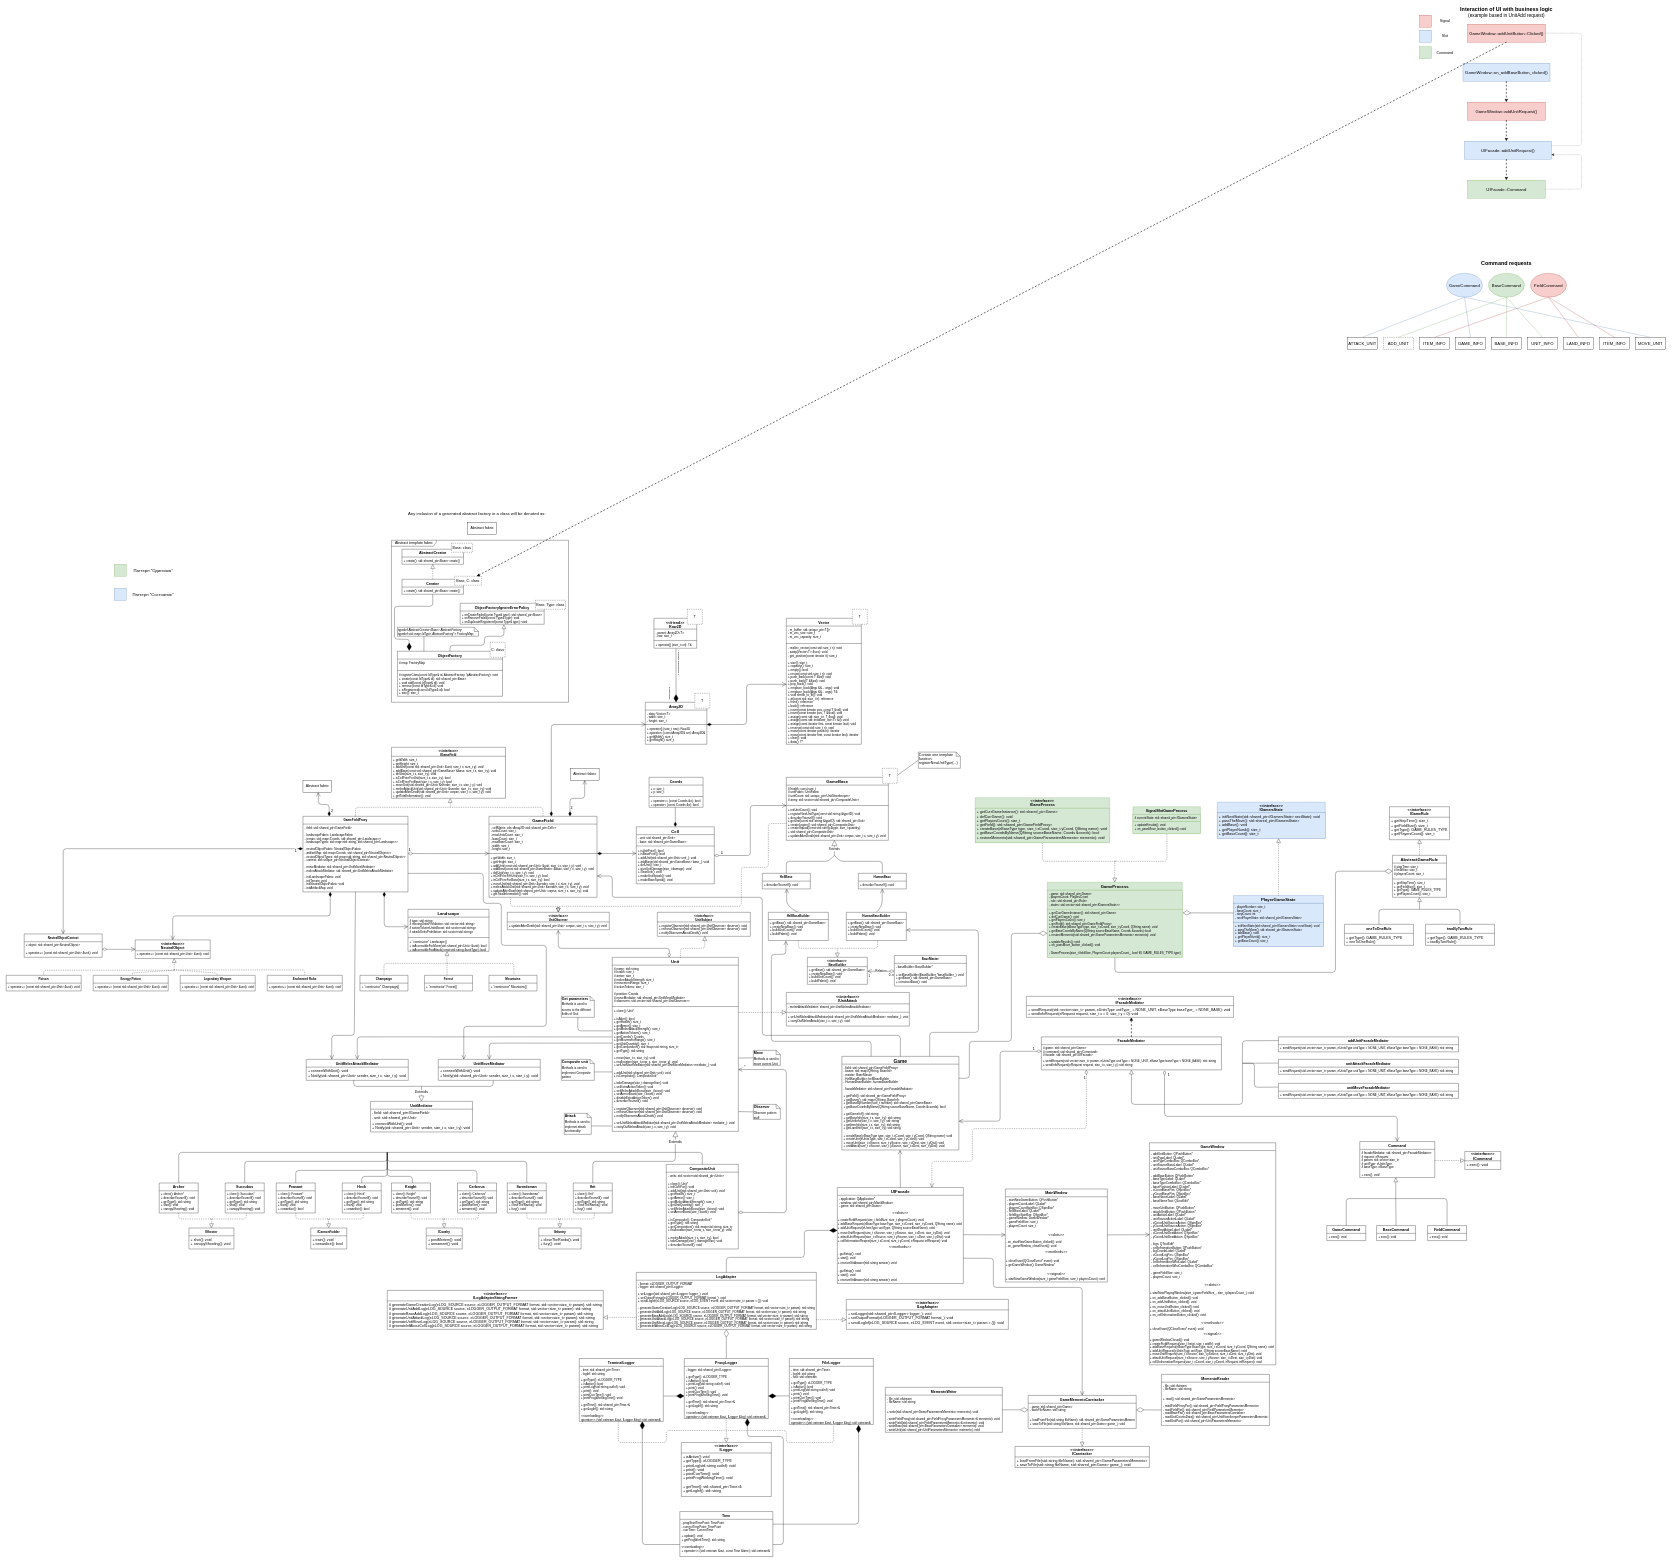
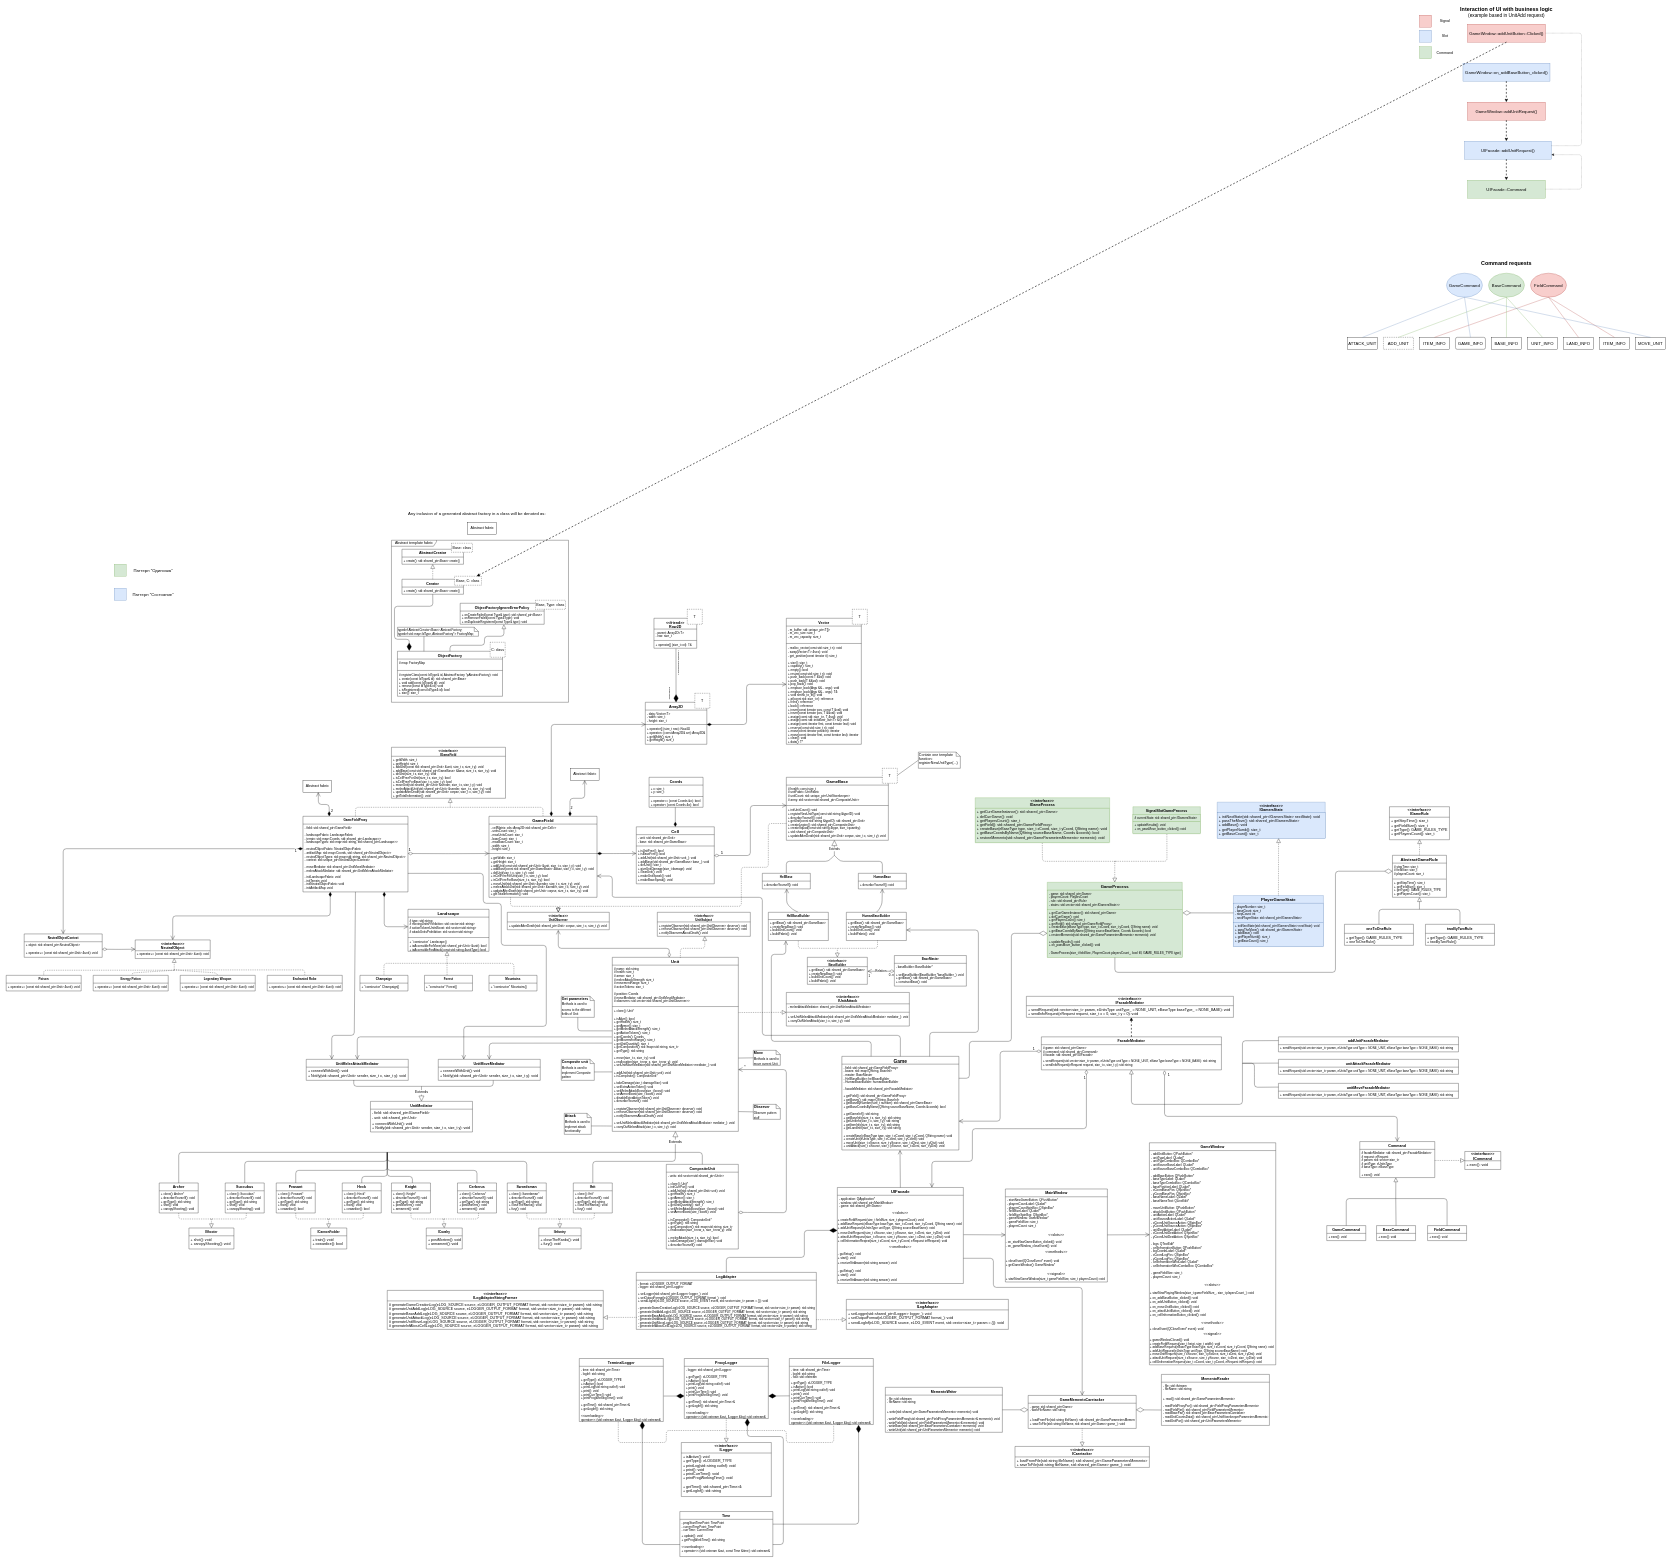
node "GAME_INFO": shape rectangle -> rounded rectangle
edge "FacadeMediator" -- "UIFacade": style dashed -> solid
edge "ProxyLogger" -> "LogAdapter": removed
